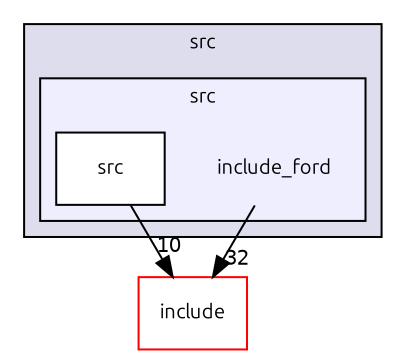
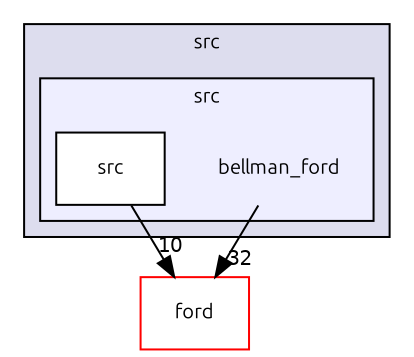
node "include_ford": label "include_ford" -> "bellman_ford"
node "include": label "include" -> "ford"
